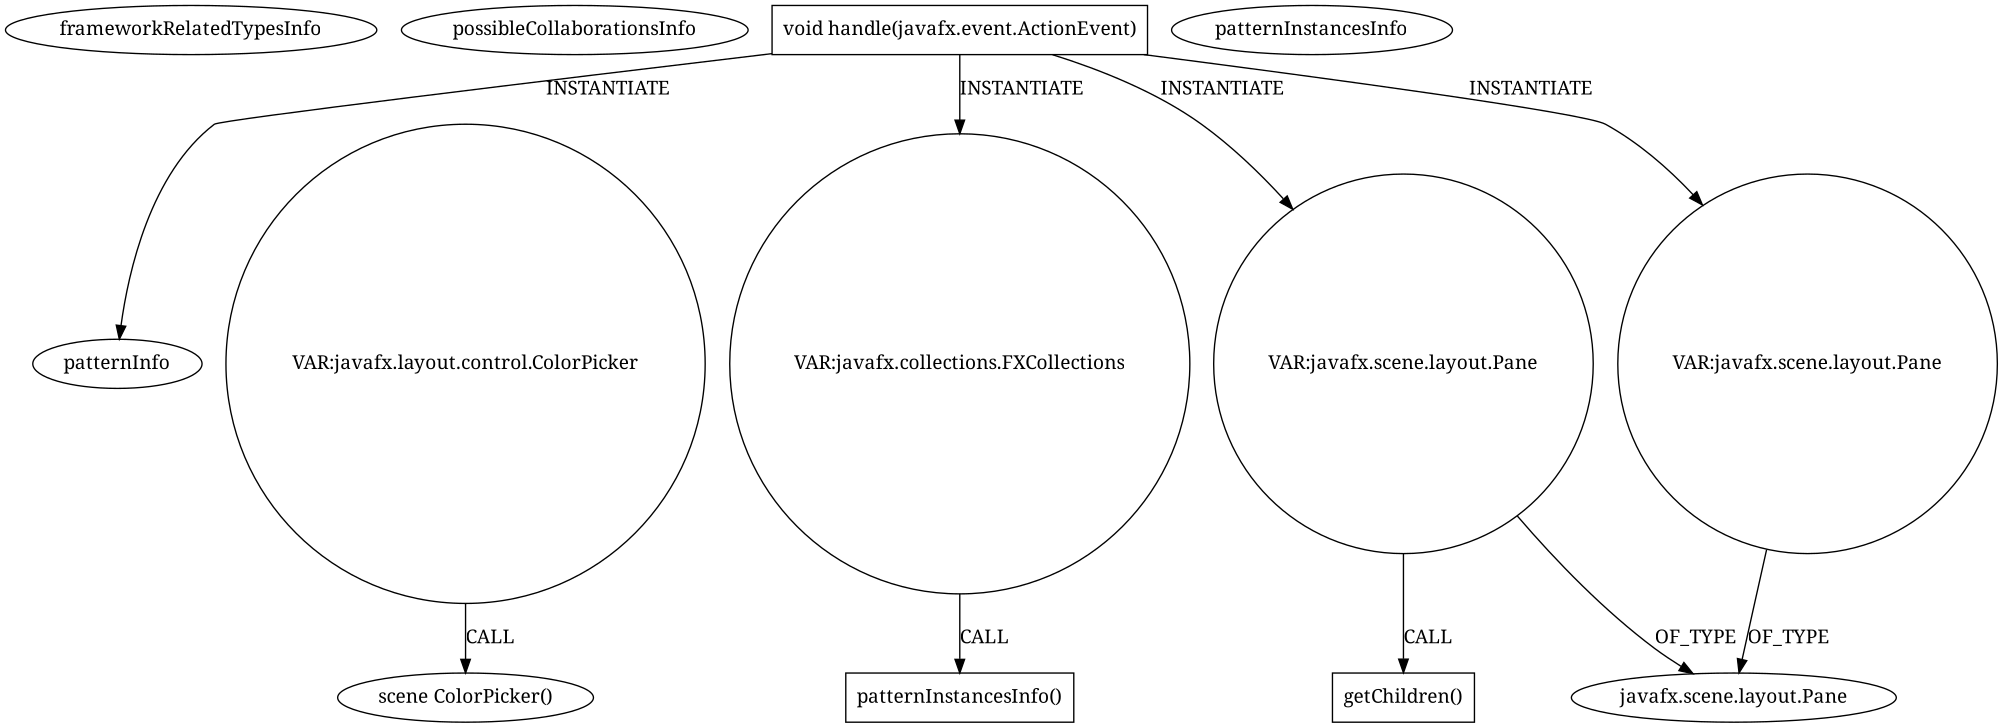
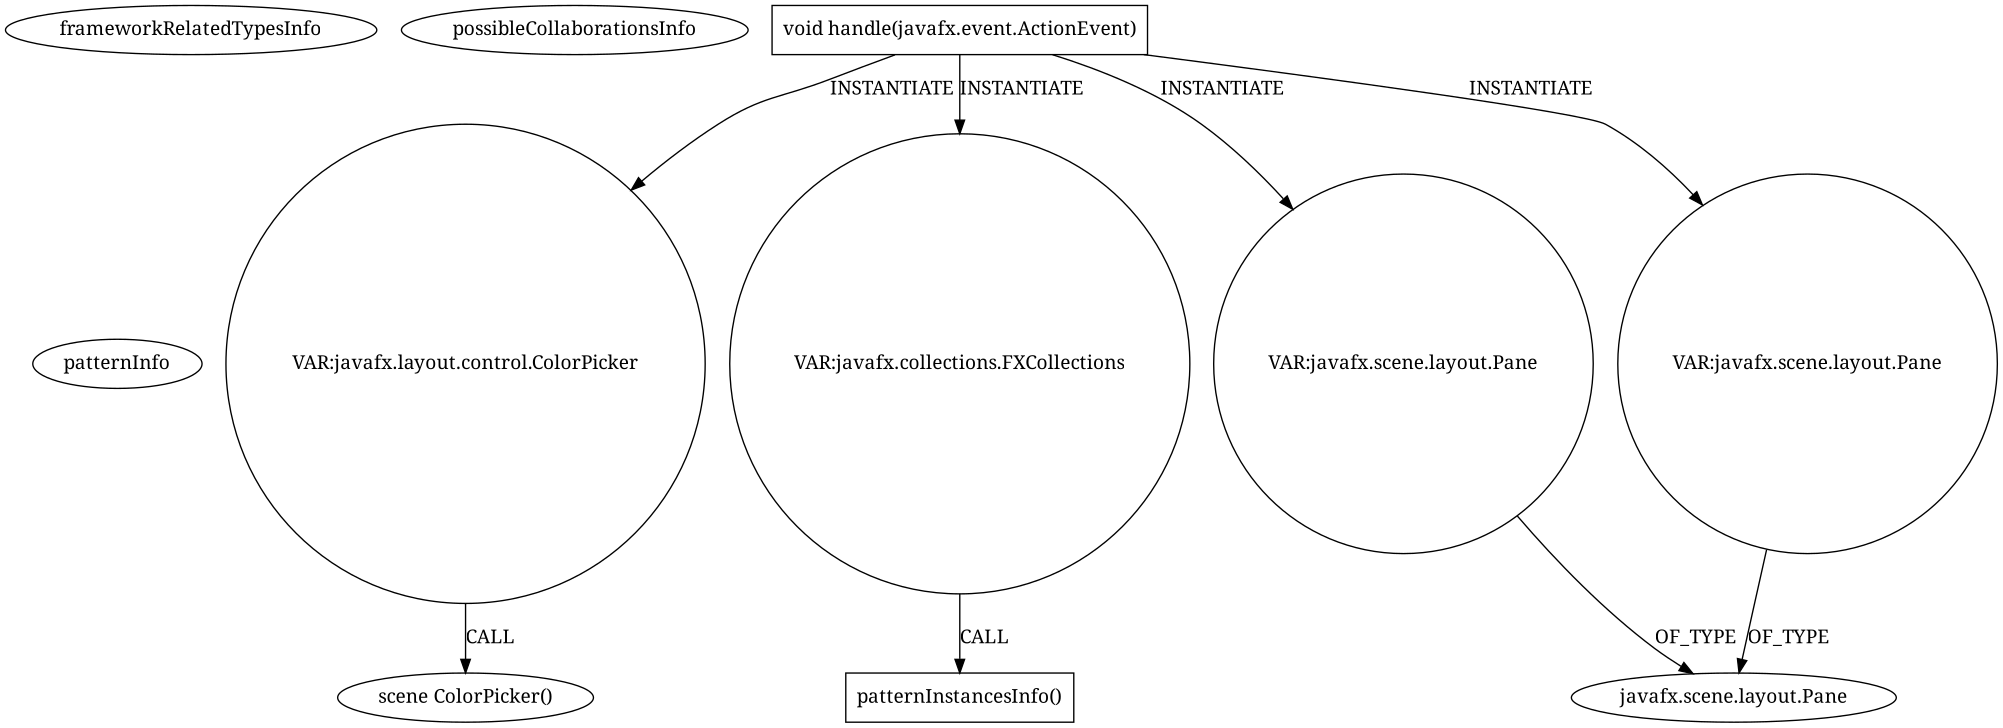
node "patternInstancesInfo": removed
edge "void handle(javafx.event.ActionEvent)" -> "patternInfo": now "void handle(javafx.event.ActionEvent)" -> "VAR:javafx.layout.control.ColorPicker"
node "getChildren()": removed
